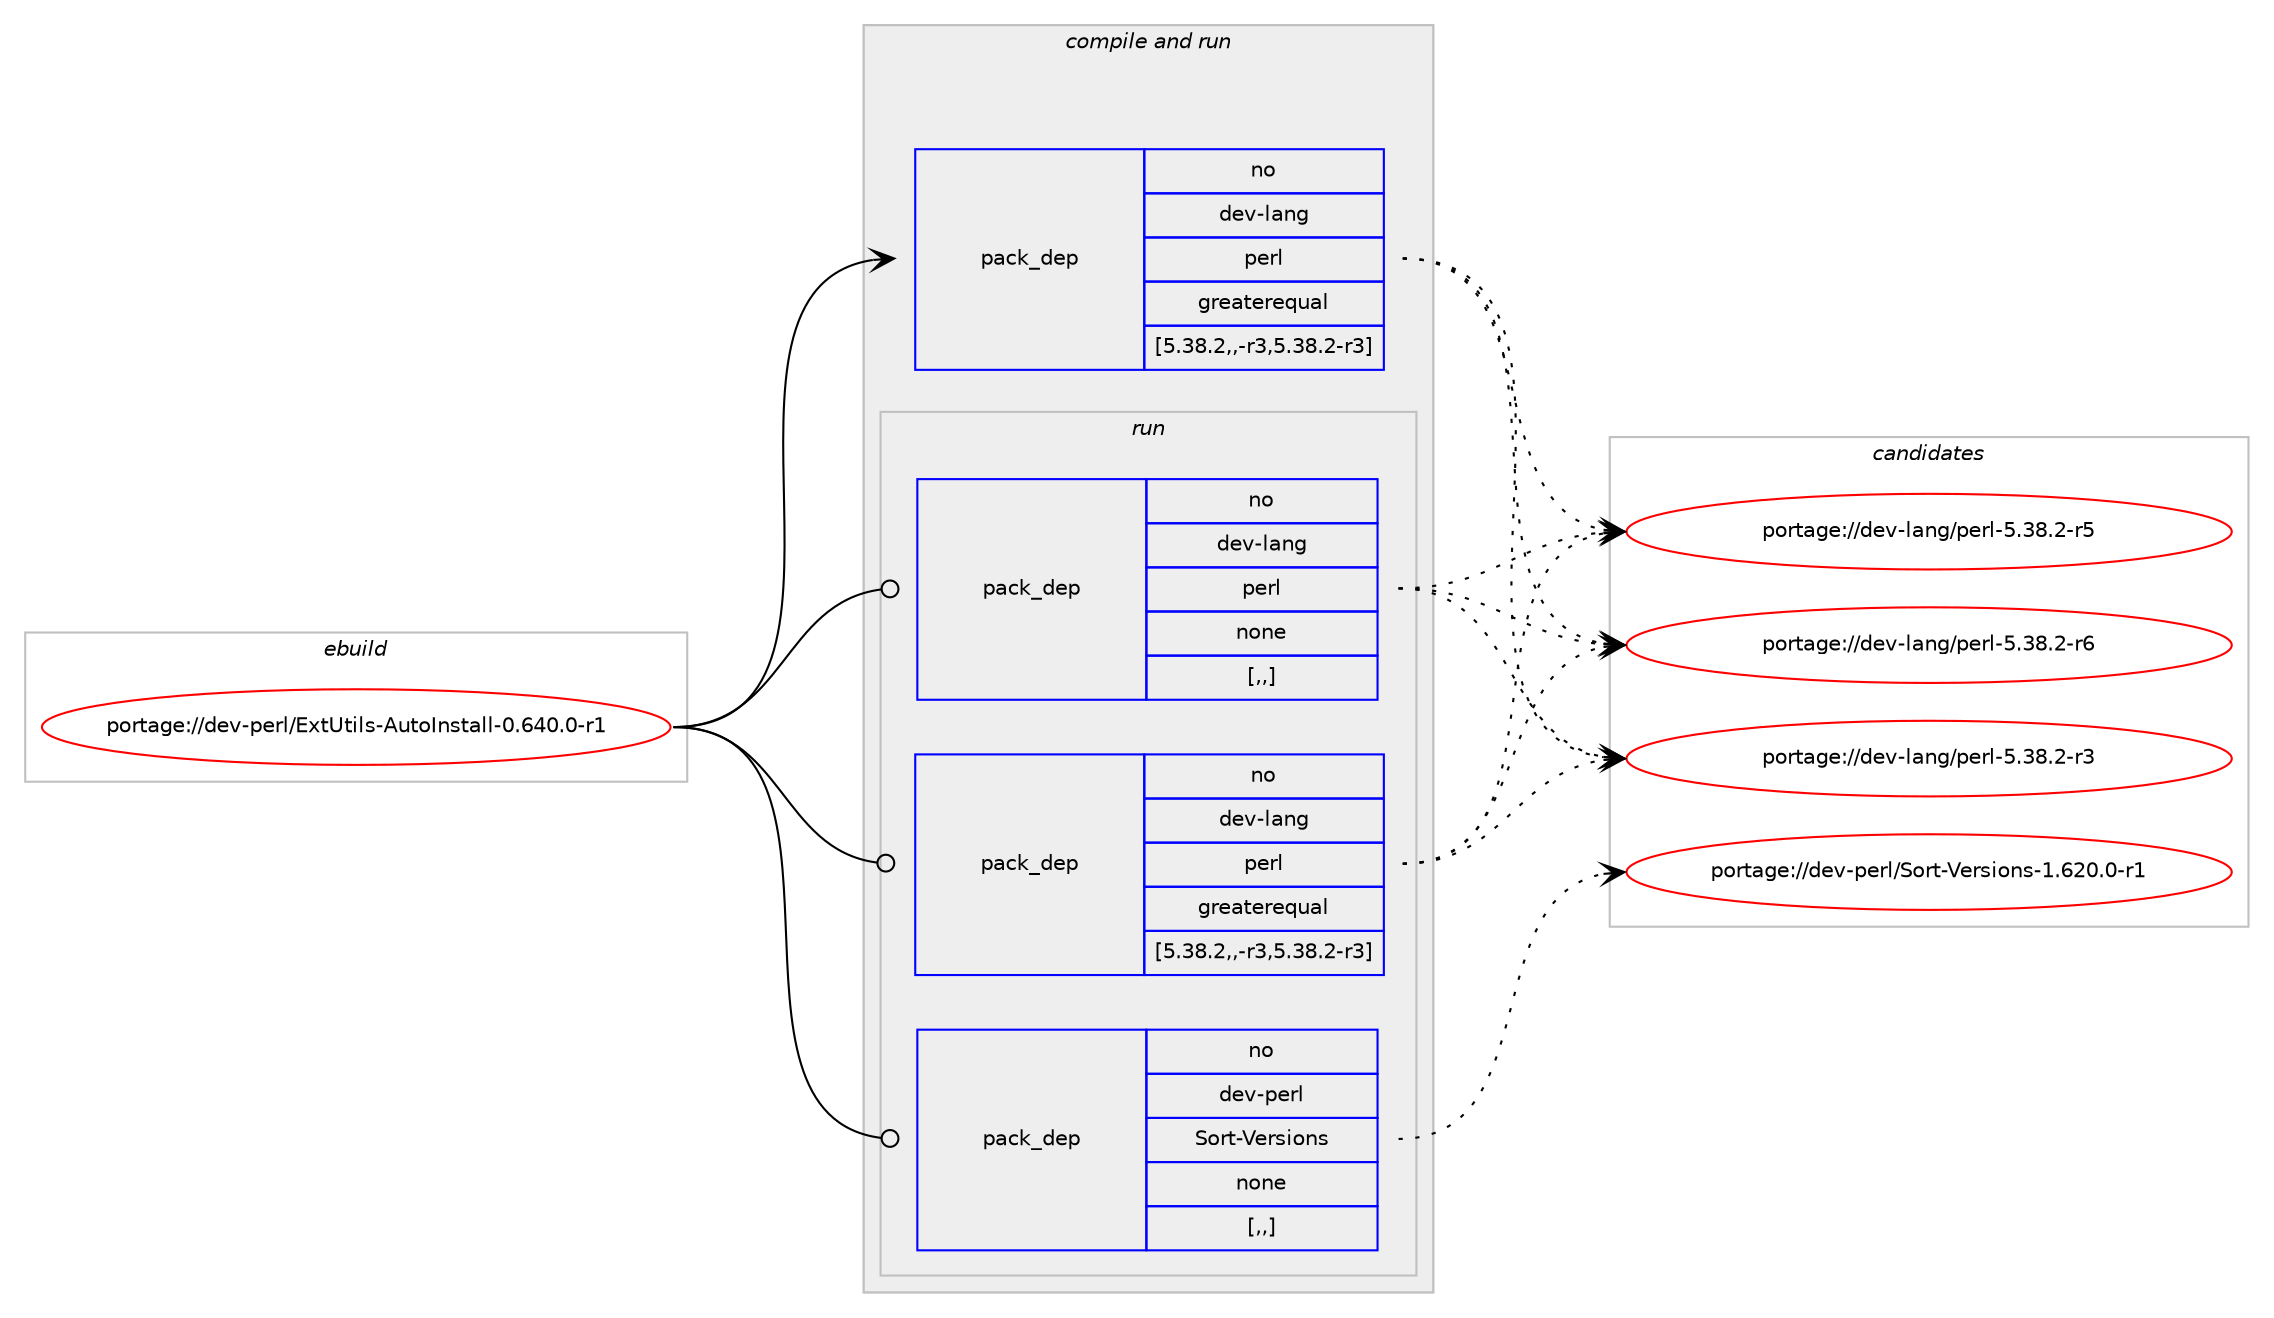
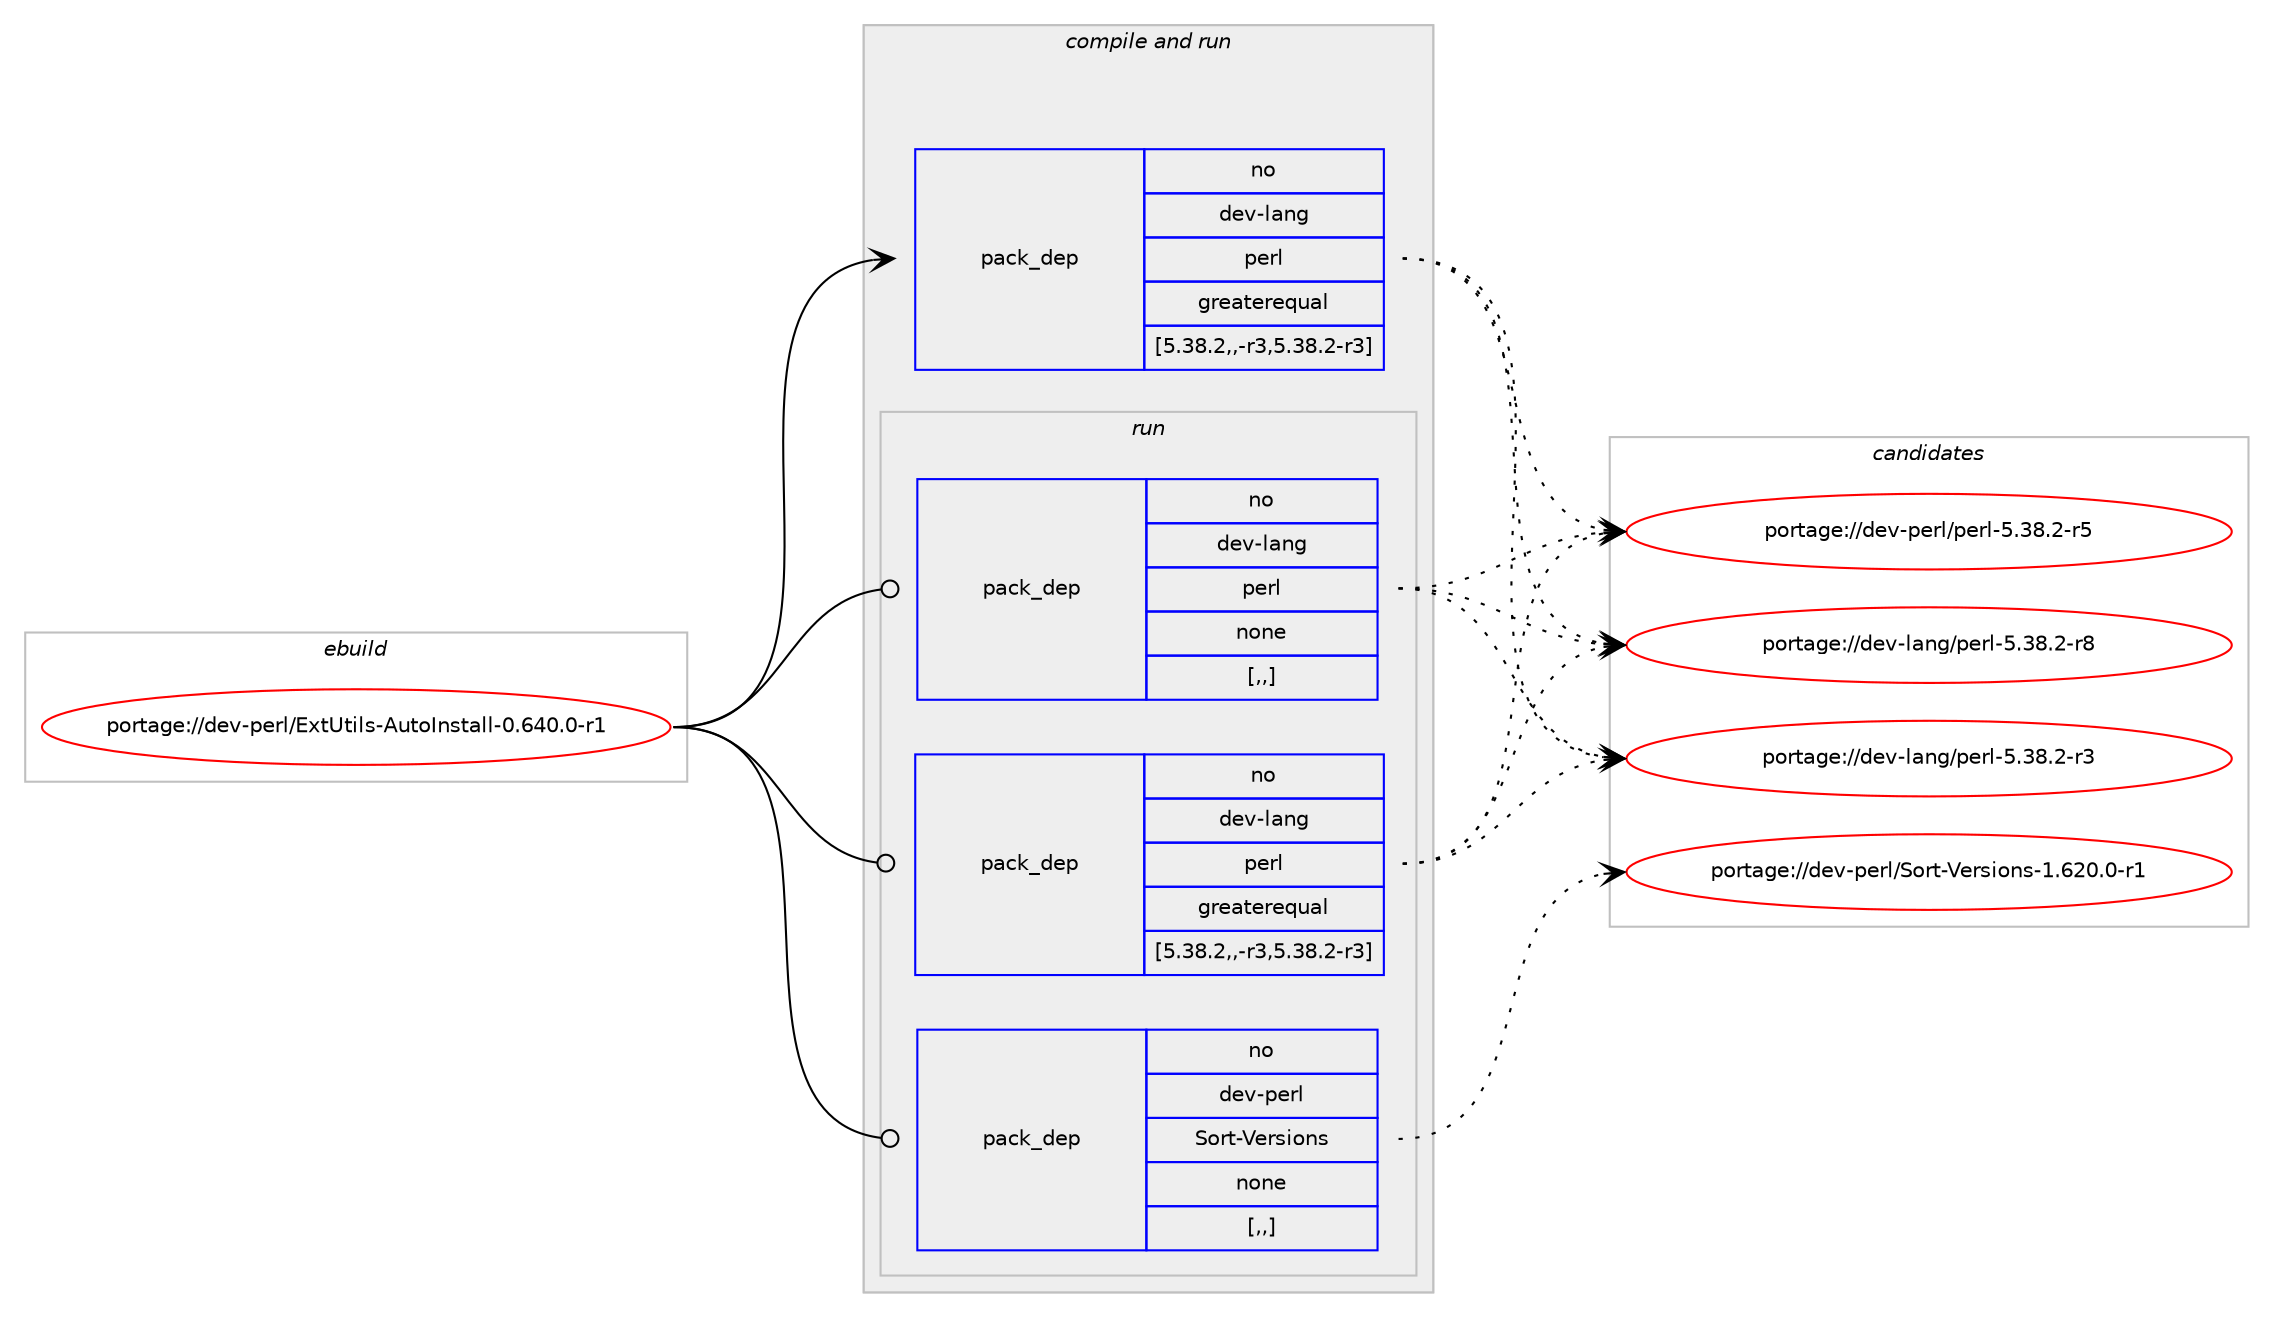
node "portage://dev-lang/perl-5.38.2-r5": label "portage://dev-lang/perl-5.38.2-r5" -> "portage://dev-perl/perl-5.38.2-r5"
node "portage://dev-lang/perl-5.38.2-r6": label "portage://dev-lang/perl-5.38.2-r6" -> "portage://dev-lang/perl-5.38.2-r8"
